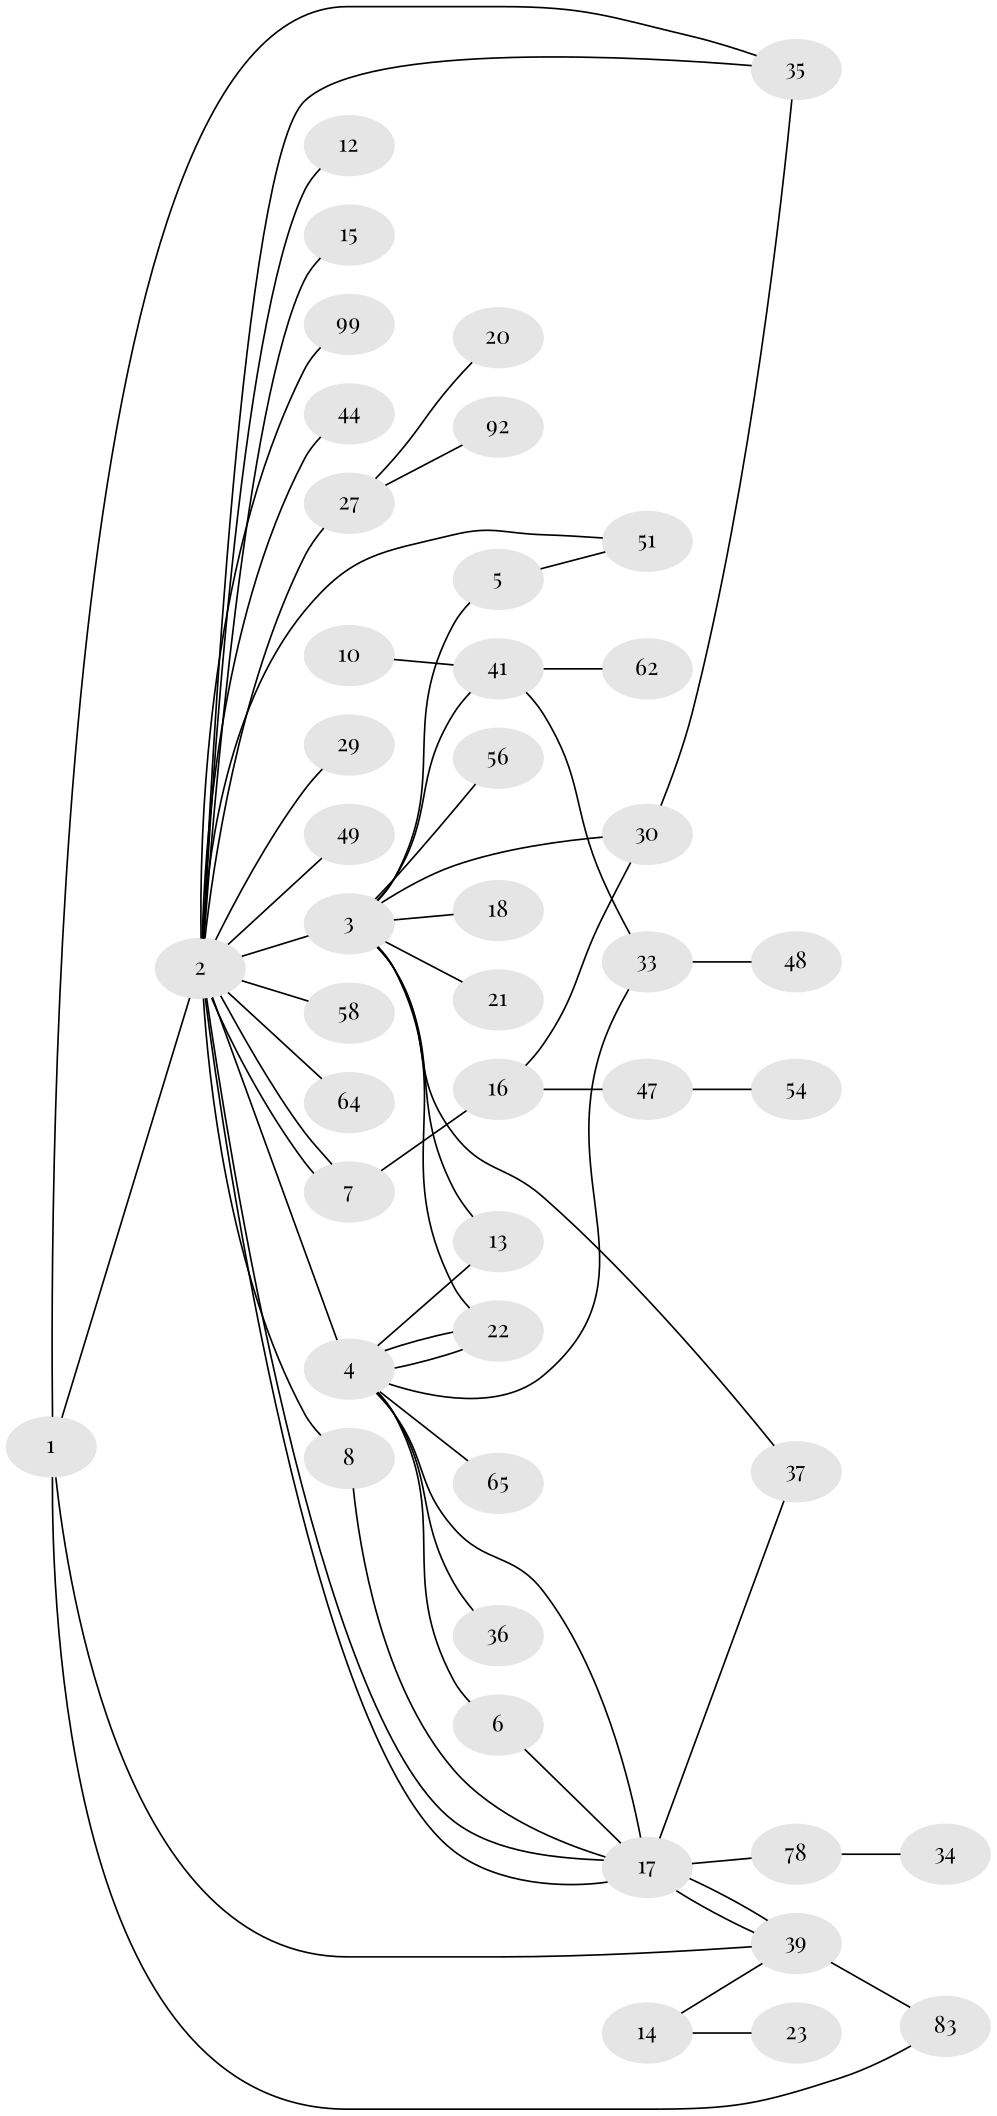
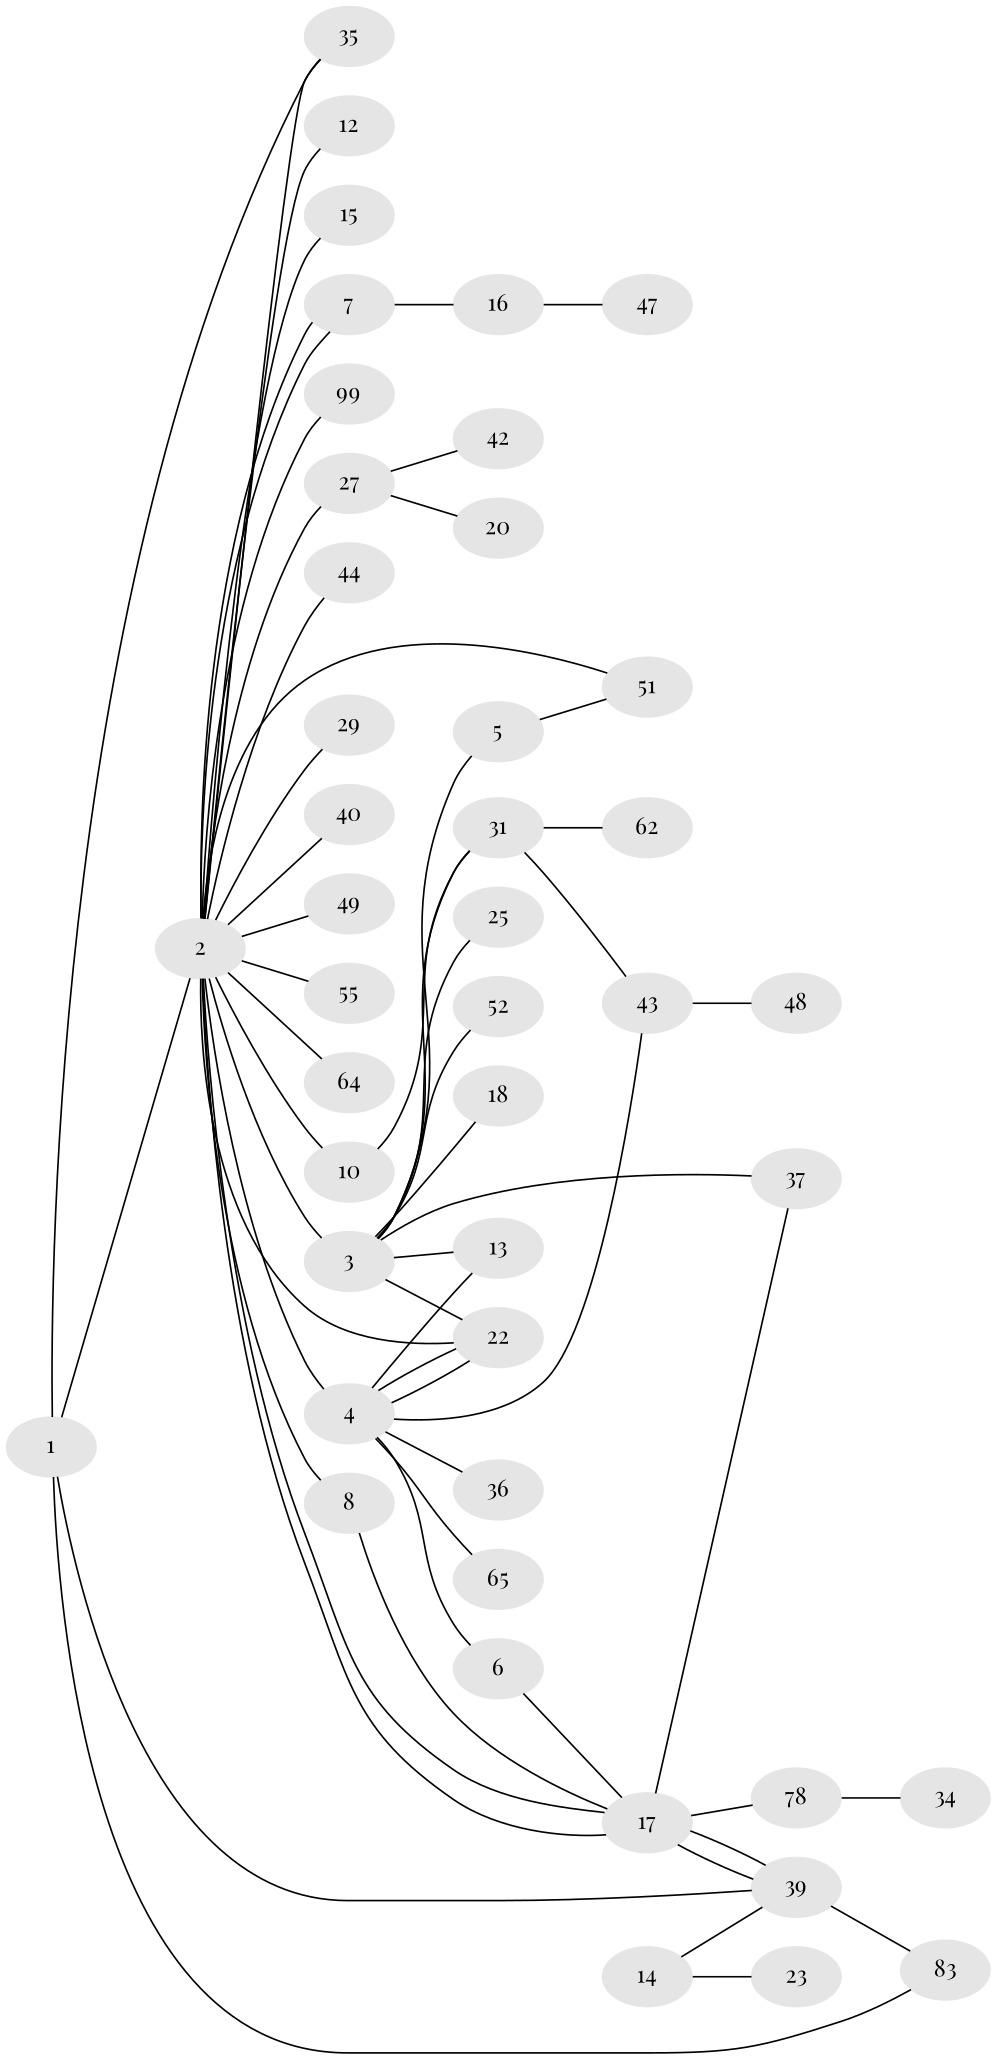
node "92": label "92" -> "42"
node "41": label "41" -> "31"
node "56": label "56" -> "52"
node "40": added
node "30": removed
node "33": label "33" -> "43"
node "21": label "21" -> "25"
node "58": label "58" -> "55"
edge "2" -- "10": added
node "54": removed
edge "2" -- "22": added
edge "4" -- "17": removed
